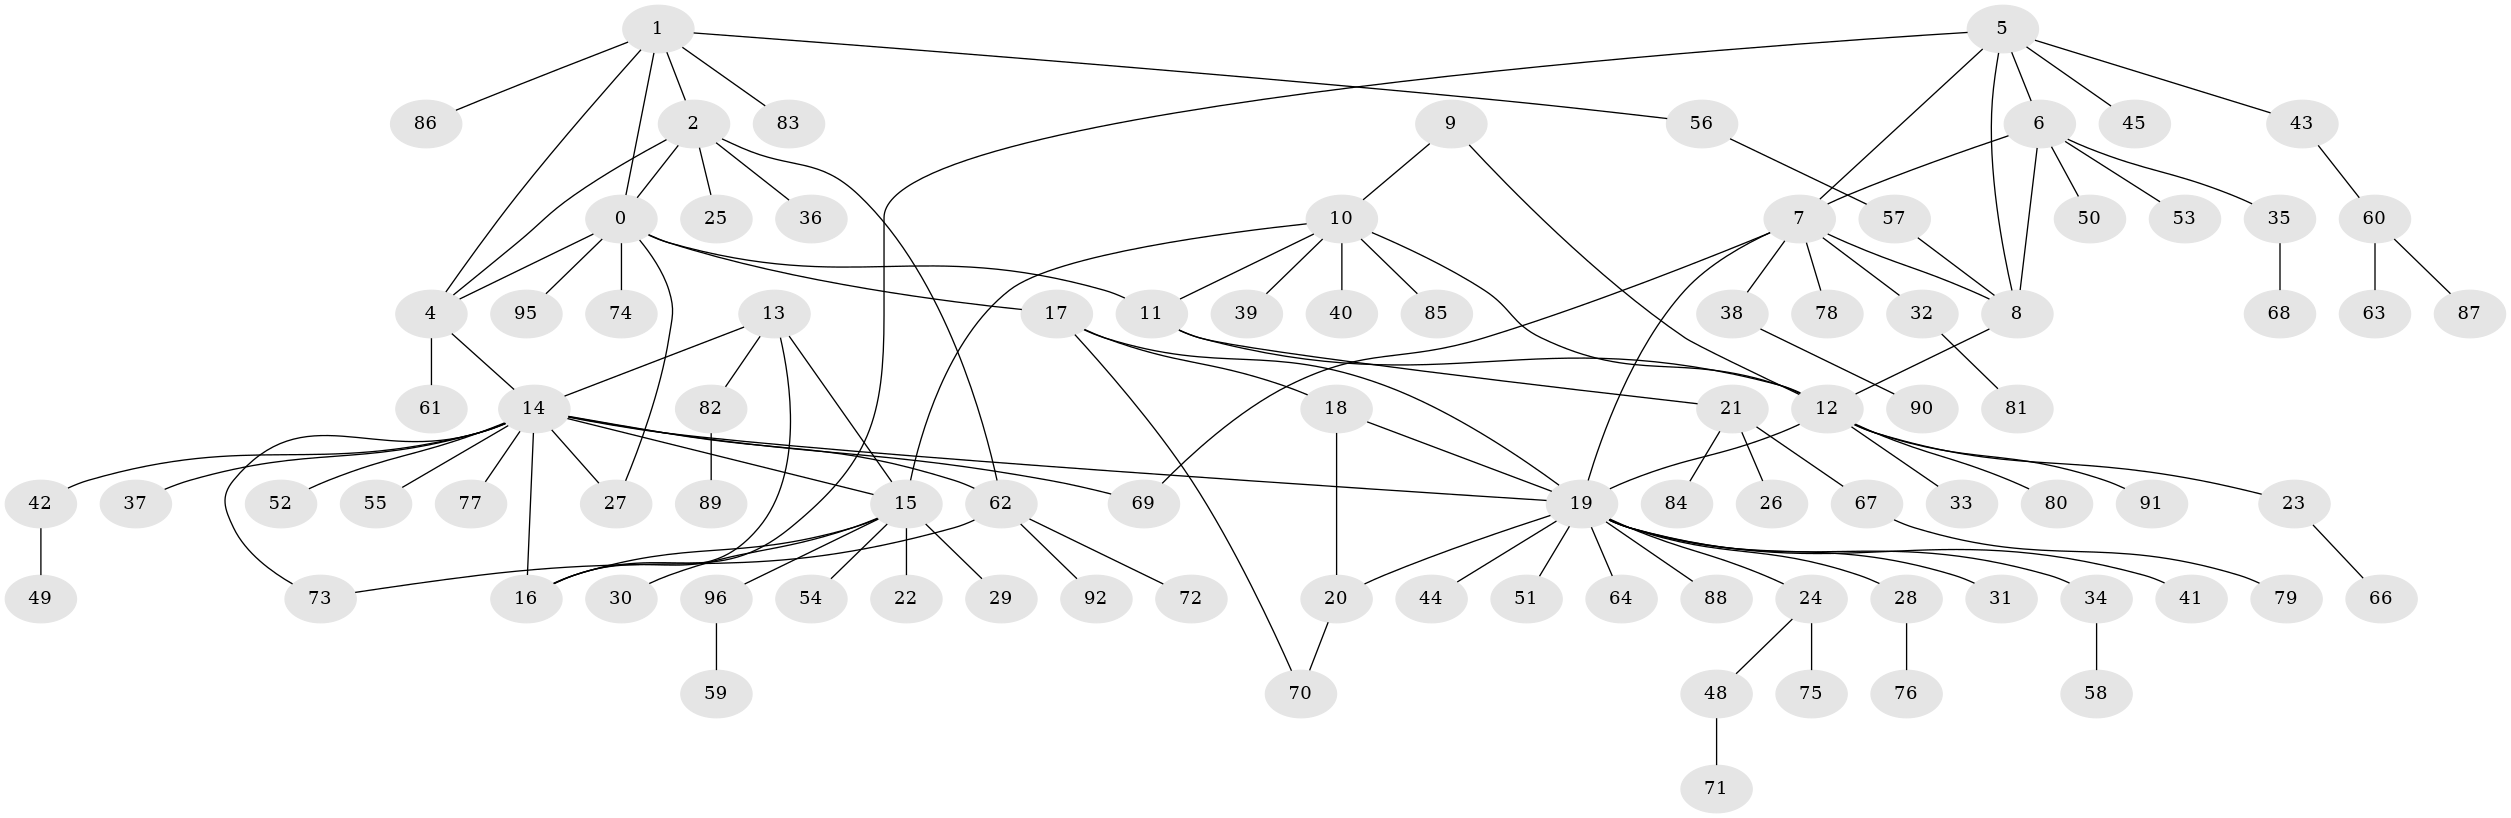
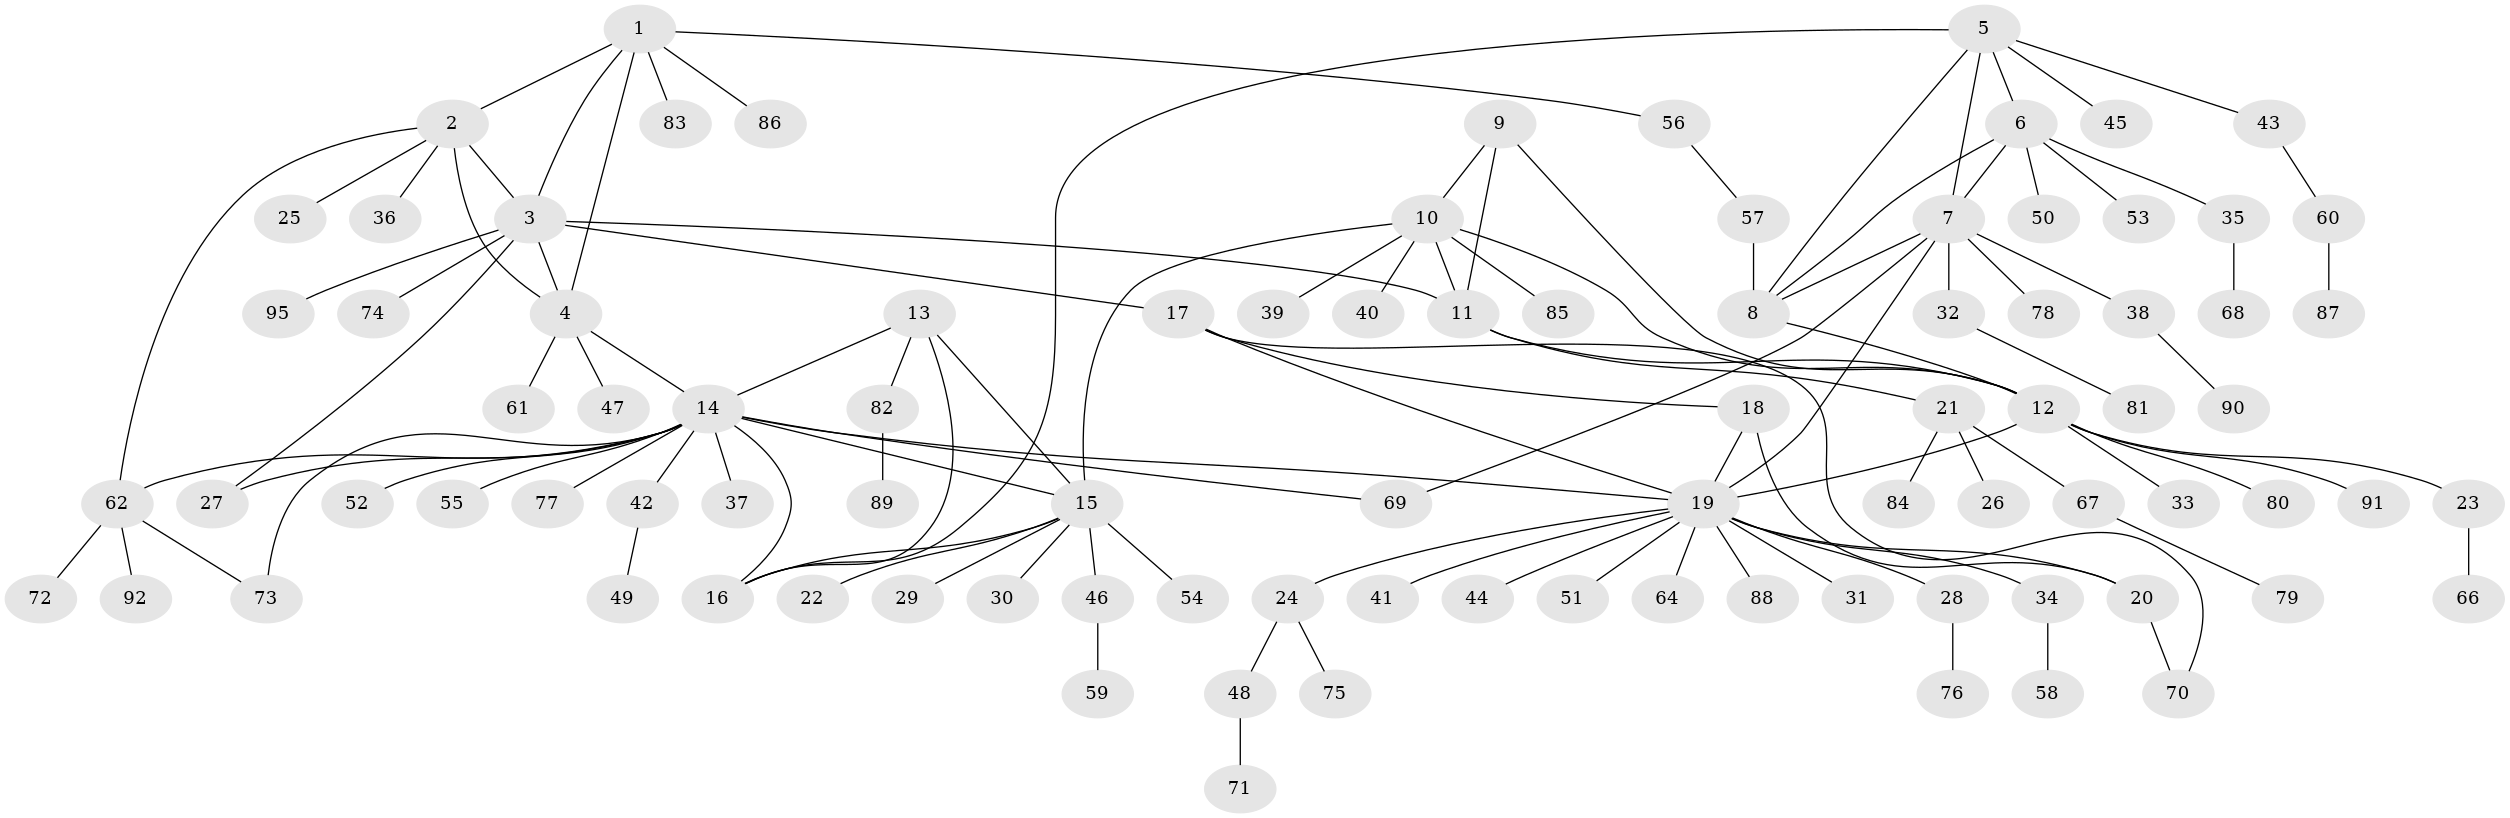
node "0": label "0" -> "3"
edge "9" -- "11": added
node "63": removed
node "47": added
node "96": label "96" -> "46"
